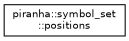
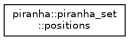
node "piranha::symbol_set ::positions": label "piranha::symbol_set ::positions" -> "piranha::piranha_set ::positions"
